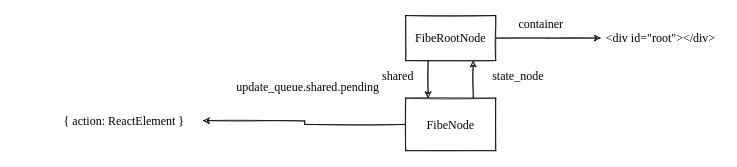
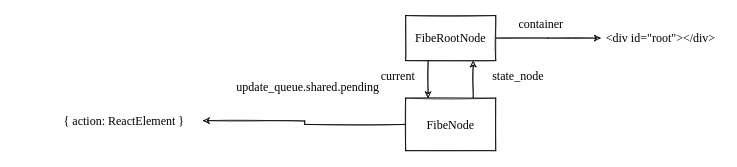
node "shared": label "shared" -> "current"
